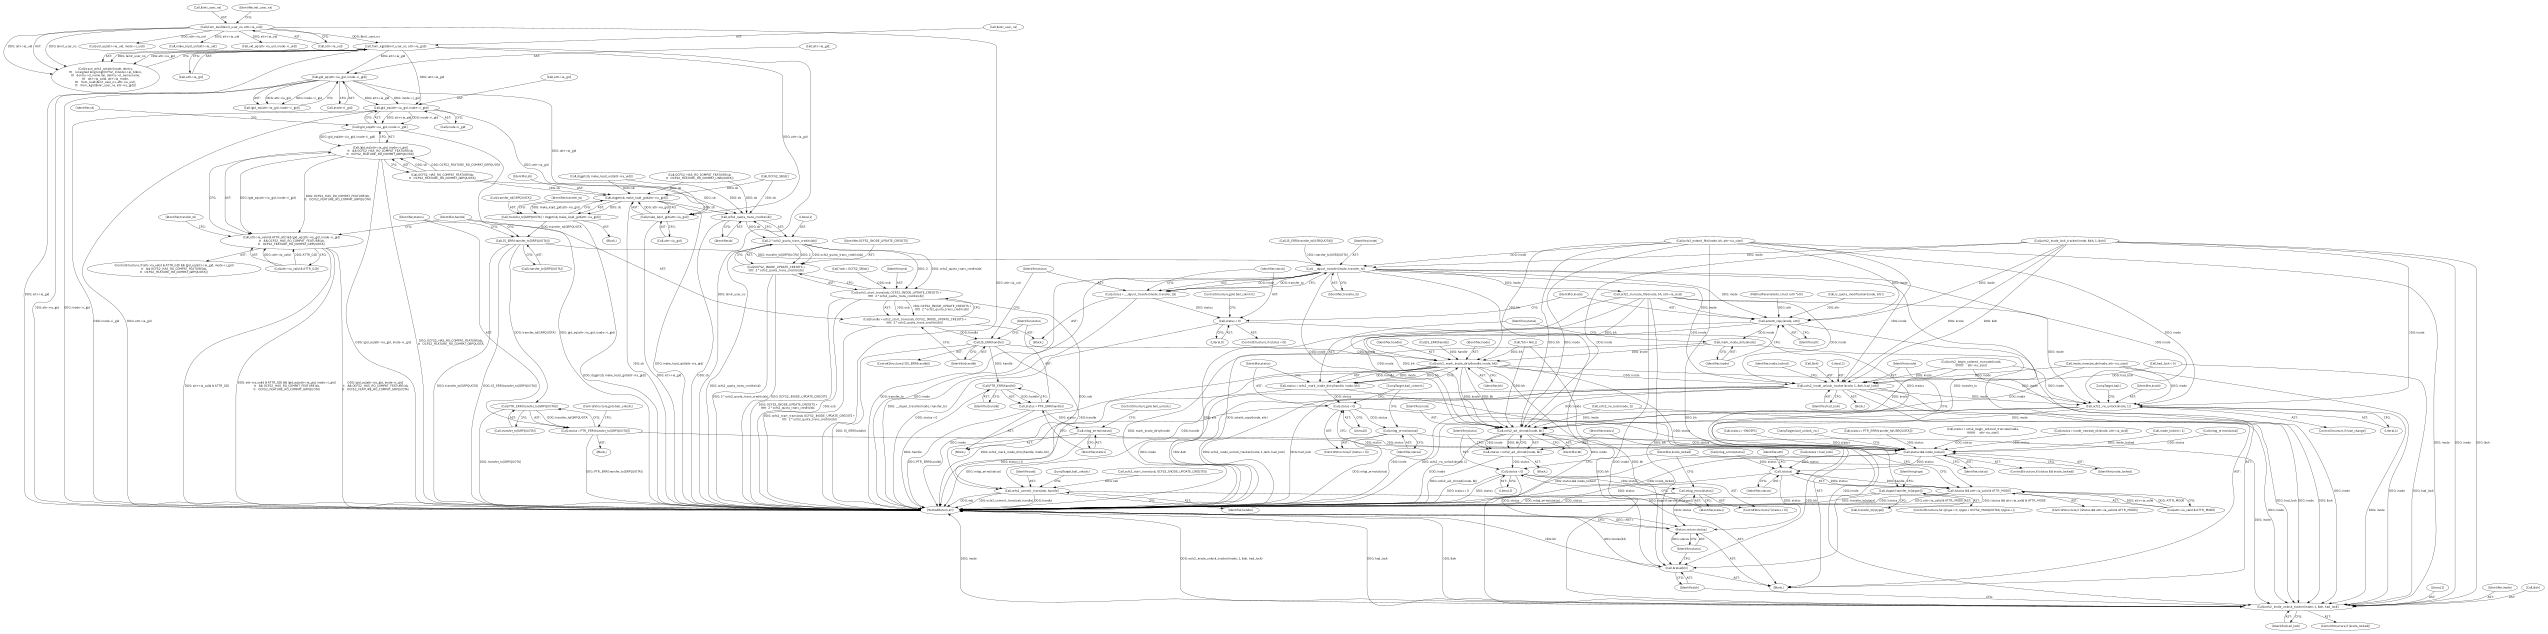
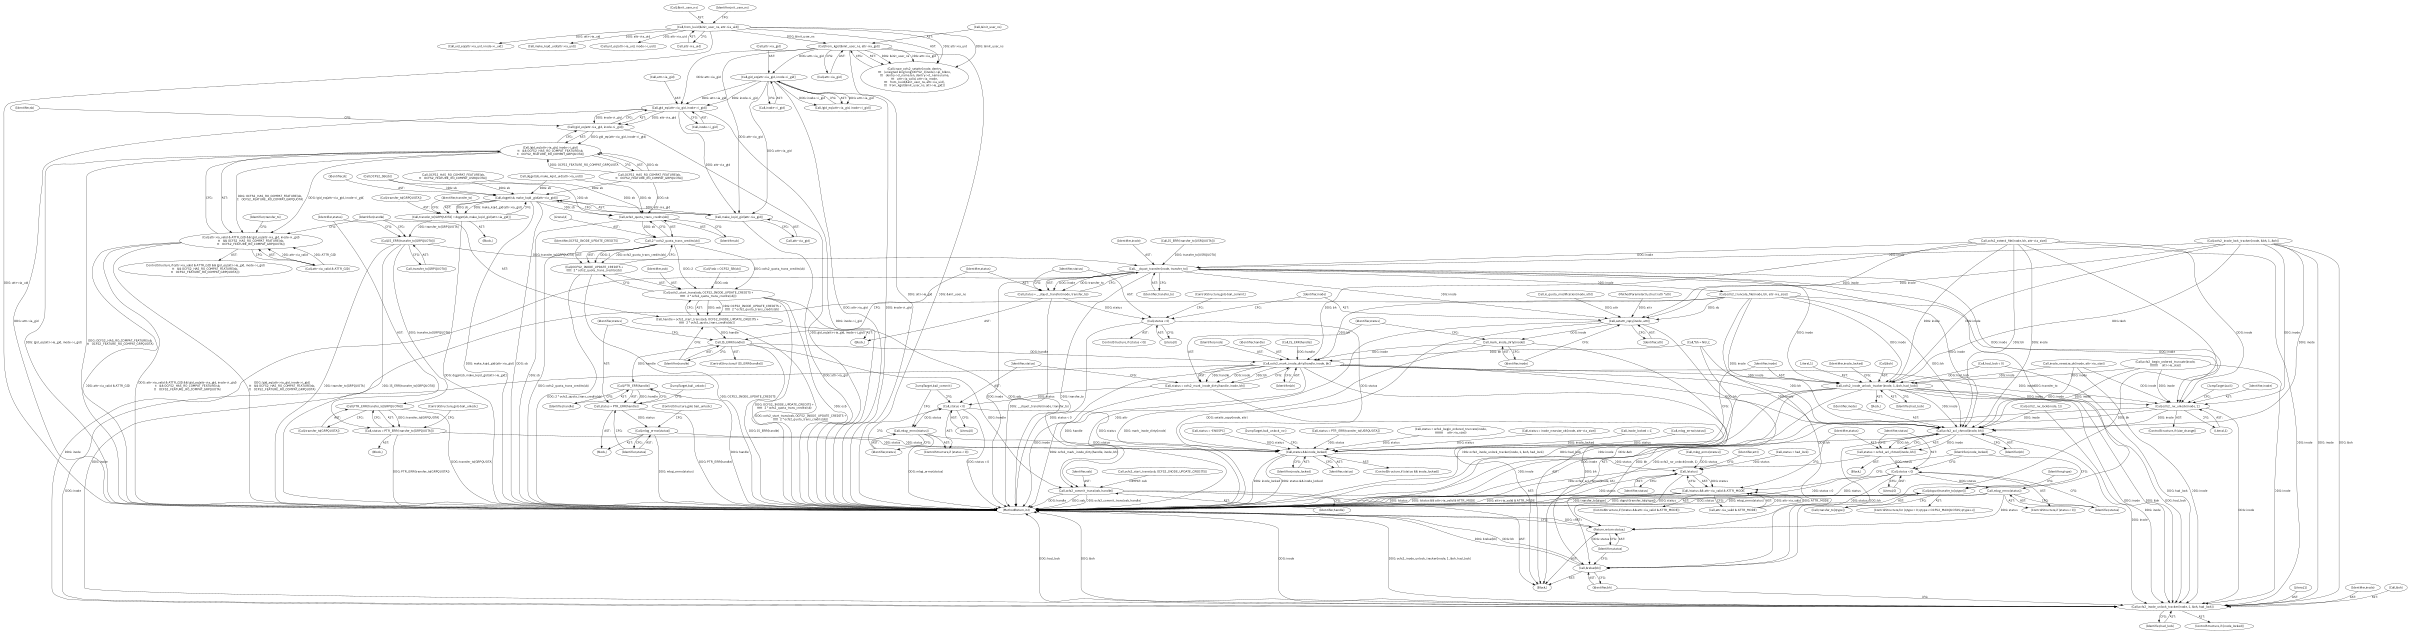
edge "(Call,ocfs2_truncate_file(inode, bh, attr->ia_size))" -> "(Call,setattr_copy(inode, attr))": label "DDG: inode" -> "DDG: sb"
edge "(JumpTarget,bail_unlock:)" -> "(Call,ocfs2_commit_trans(osb, handle))": now "(JumpTarget,bail_unlock:)" -> "(Call,status = PTR_ERR(handle))"
edge "(Call,ocfs2_start_trans(osb, OCFS2_INODE_UPDATE_CREDITS))" -> "(Call,ocfs2_commit_trans(osb, handle))": label "DDG: osb" -> "COMPAT: osb"
edge "(Call,!status && attr->ia_valid & ATTR_MODE)" -> "(Call,!status)": label "DDG: handle" -> "CFG: "
